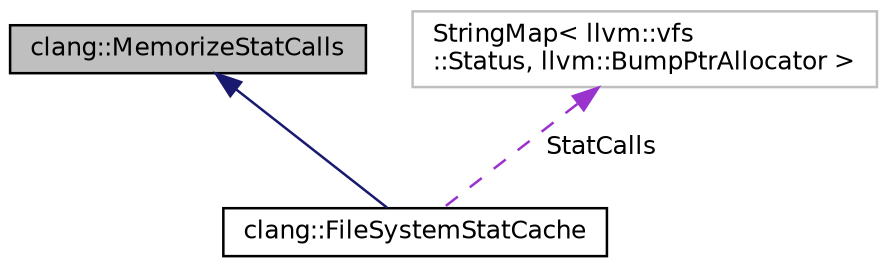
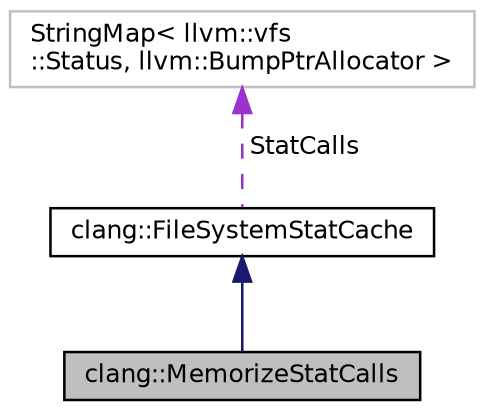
edge "clang::FileSystemStatCache" -> "clang::MemorizeStatCalls": reversed
